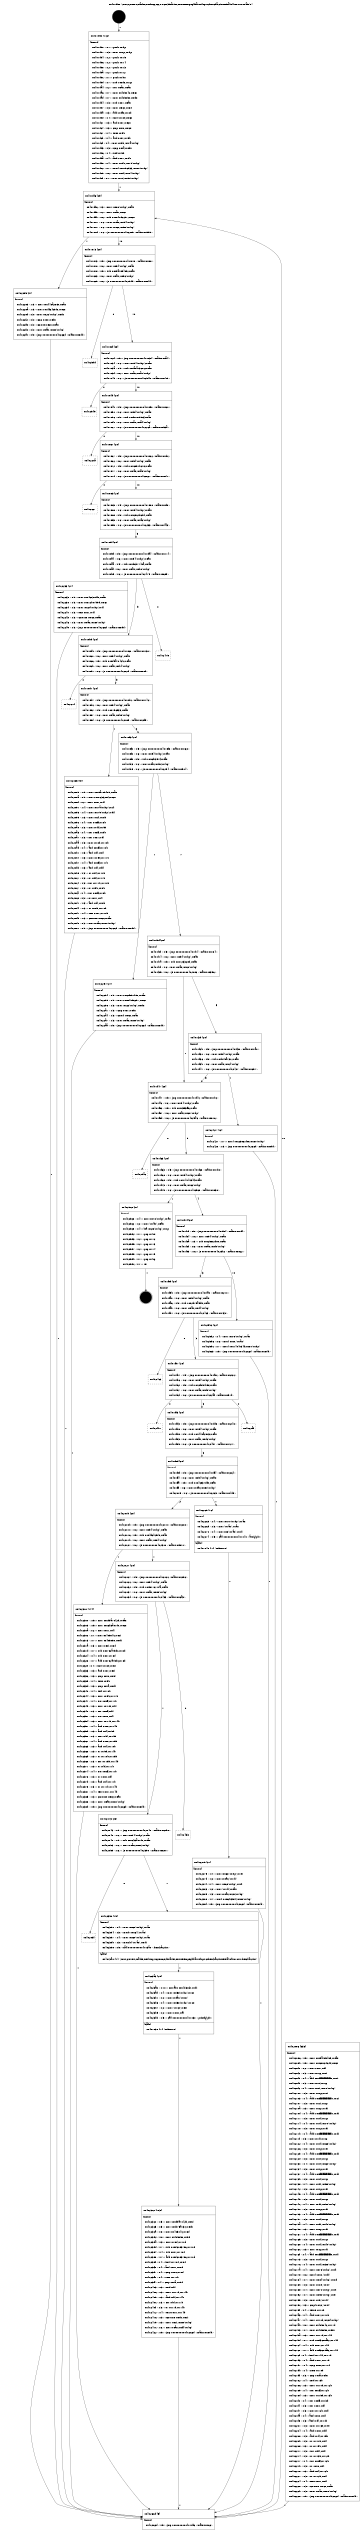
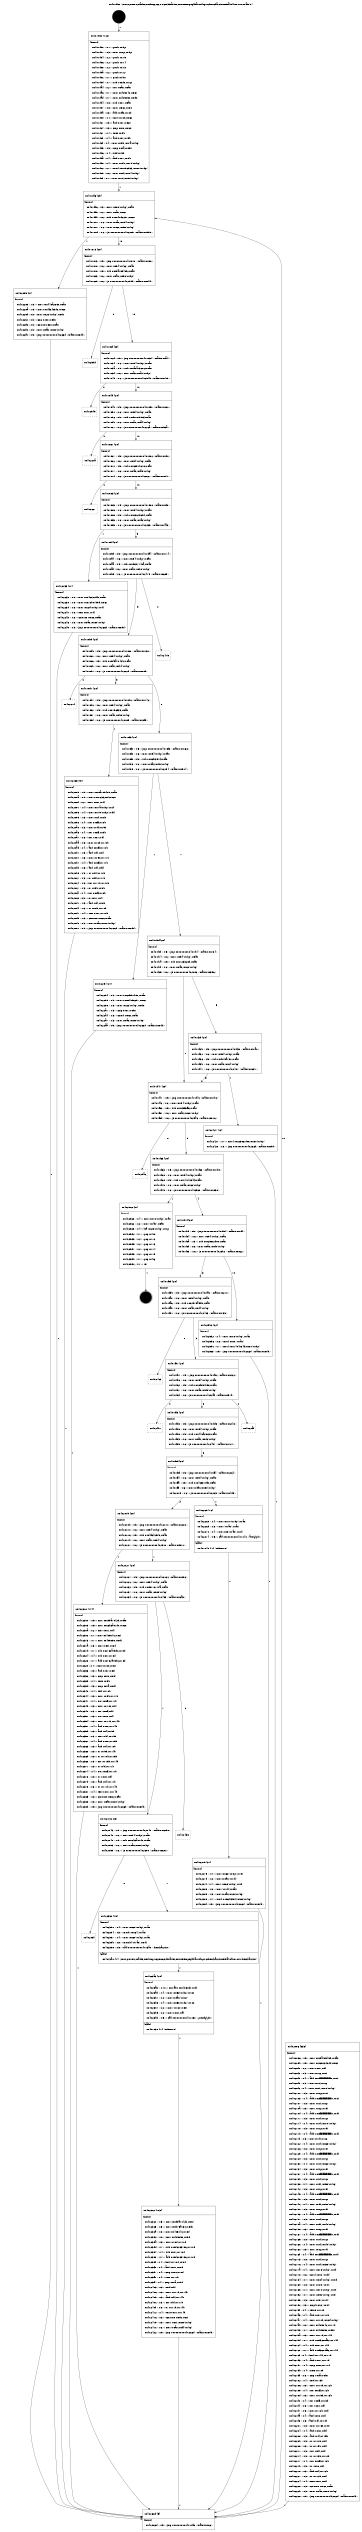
edge "0x401e83 [28]" -> "0x402233 [27]": added, label "1"
edge "0x401ed7 [28]" -> "0x401ef3 [28]": now "0x401ebb [28]" -> "0x401ef3 [28]"
